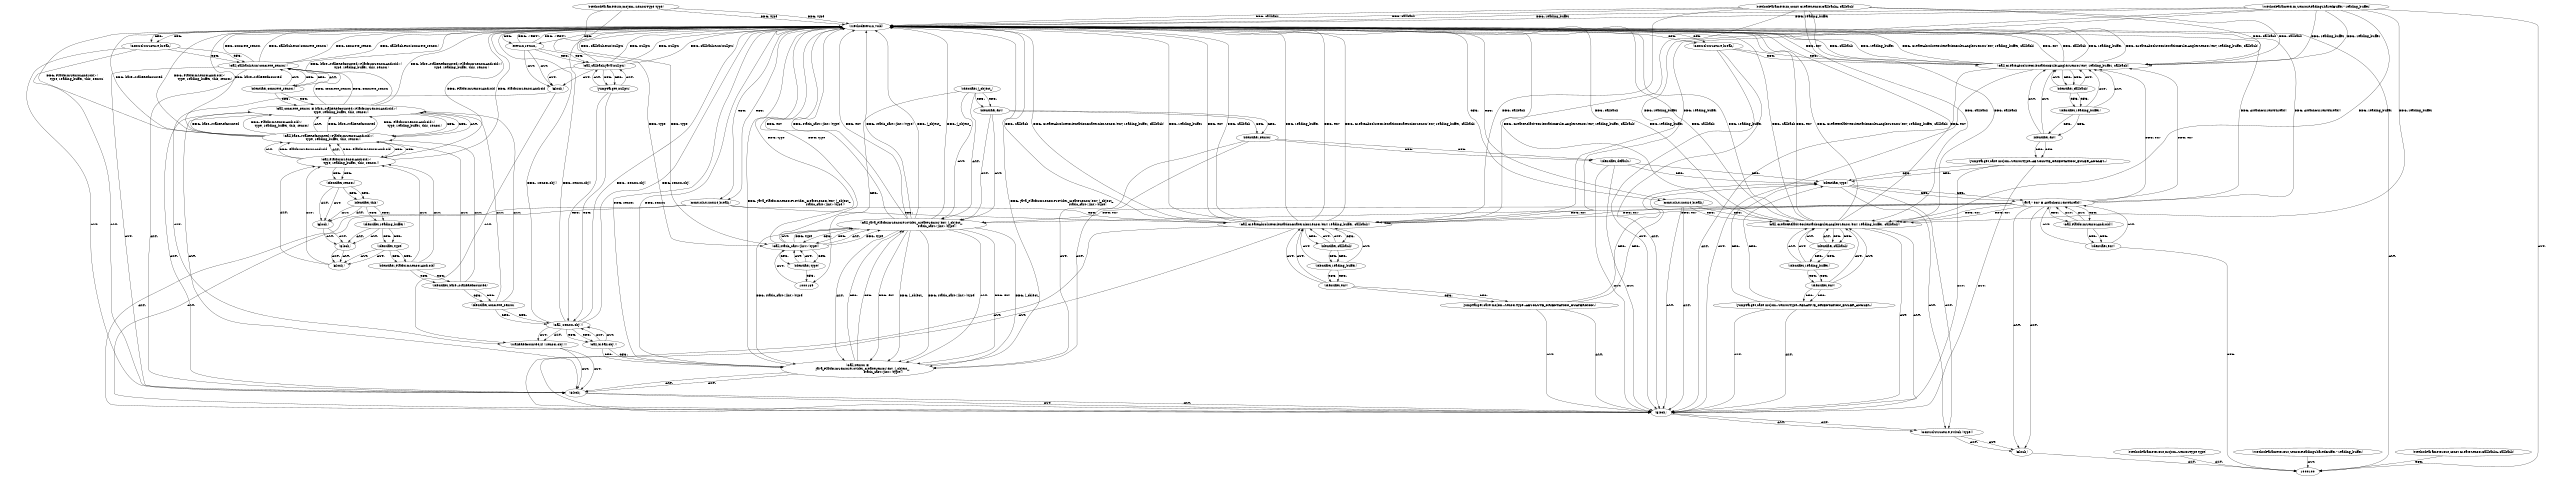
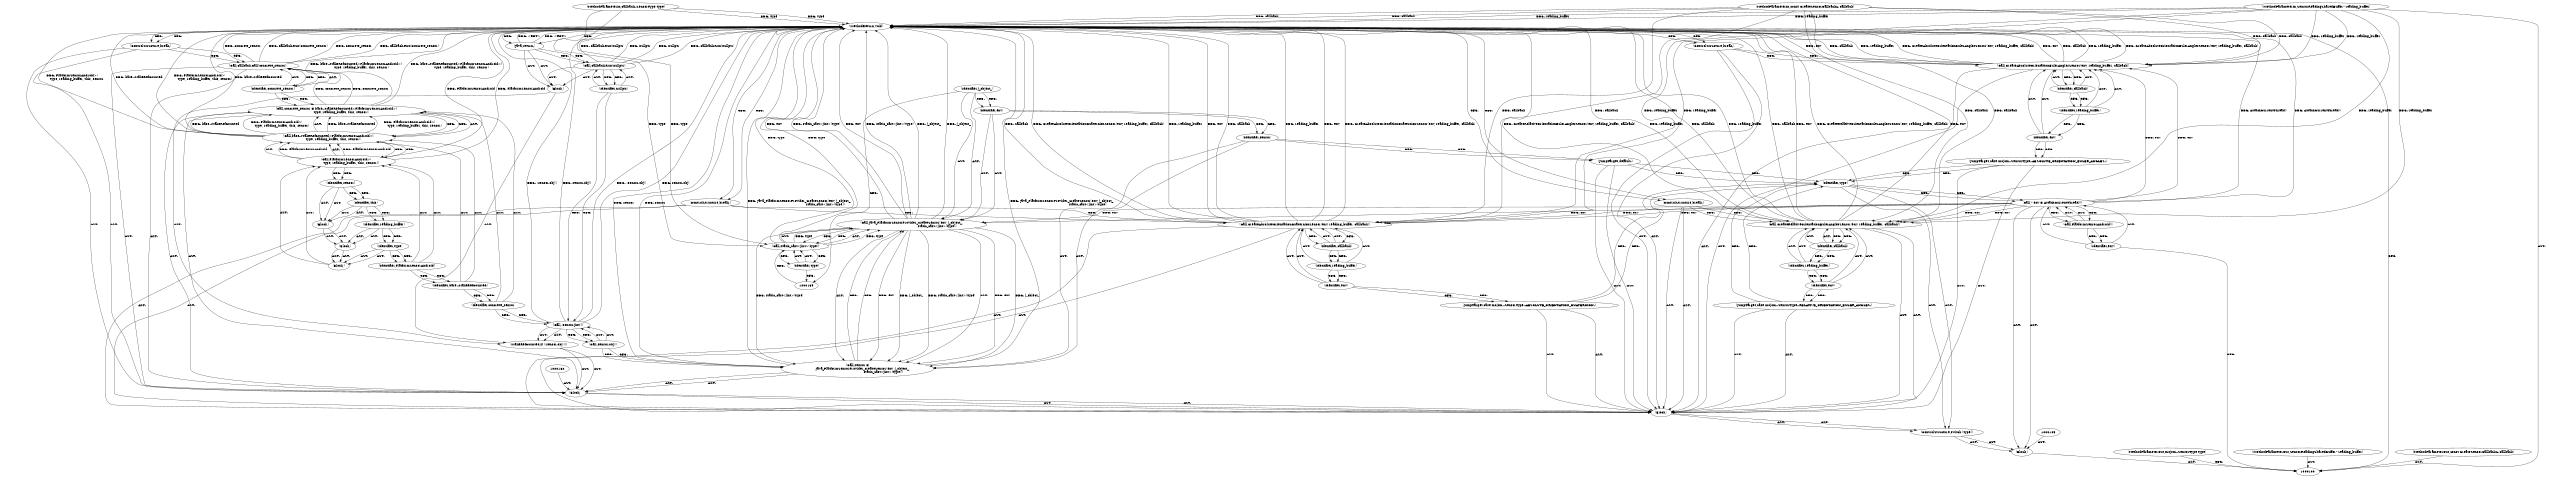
node "(MethodParameterIn,mojom::SensorType type)": label "(MethodParameterIn,mojom::SensorType type)" -> "(MethodParameterIn,callback::SensorType type)"
node "(Return,return;)": label "(Return,return;)" -> "(Java,return;)"
node "(Call,callback.Run(concrete_sensor))": label "(Call,callback.Run(concrete_sensor))" -> "(Call,callback.Call(concrete_sensor))"
node "(Call,callback.Java(nullptr))": label "(Call,callback.Java(nullptr))" -> "(Call,callback.Run(nullptr))"
node "(JumpTarget,nullptr)": label "(JumpTarget,nullptr)" -> "(Identifier,nullptr)"
node "(Identifier,default:)": label "(Identifier,default:)" -> "(JumpTarget,default:)"
node "(Java,* env = AttachCurrentThread())": label "(Java,* env = AttachCurrentThread())" -> "(Call,* env = AttachCurrentThread())"
edge "(MethodReturn,void)" -> "1000100": label "AST: " -> "CFG: "
edge "1000139" -> "(Call,static_cast<jint>(type))": label "AST: " -> "CFG: "
node "(Call,!sensor.obj())": label "(Call,!sensor.obj())" -> "(Call,!sensor.jint())"
node "(Call,break.obj())": label "(Call,break.obj())" -> "(Call,sensor.obj())"
node "1000132": added
node "1000105": added
edge "(MethodParameterOut,mojom::SensorType type)" -> "1000100": label "AST: " -> "CFG: "
edge "(MethodParameterOut,const CreateSensorCallback& callback)" -> "1000100": label "CFG: " -> "AST: "
